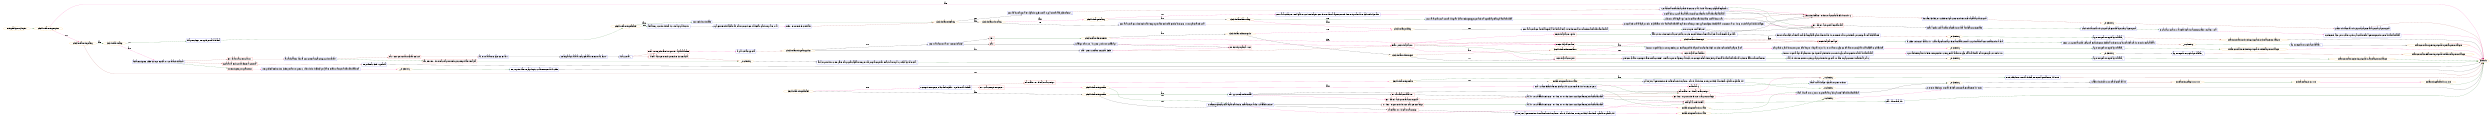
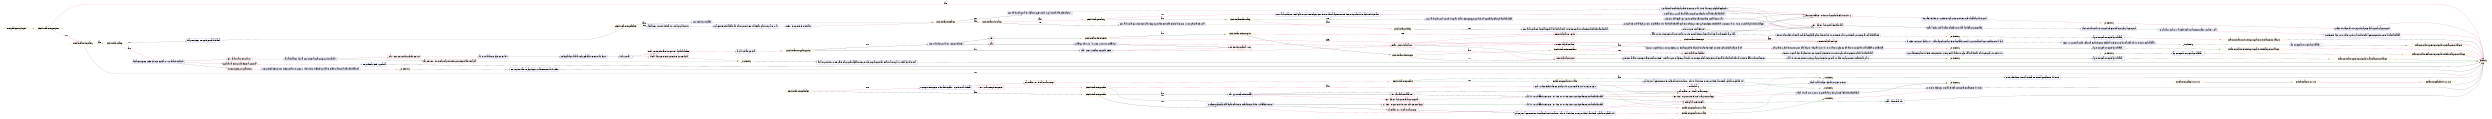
edge "Check boolean DrifterIntoArthur" -> "Check boolean AoiDating": now "Check boolean DrifterIntoArthur" -> "Preciso de ajuda com o Arthur"
node "vc acabou de colocar um sorrisão na minha cara, bb": removed
